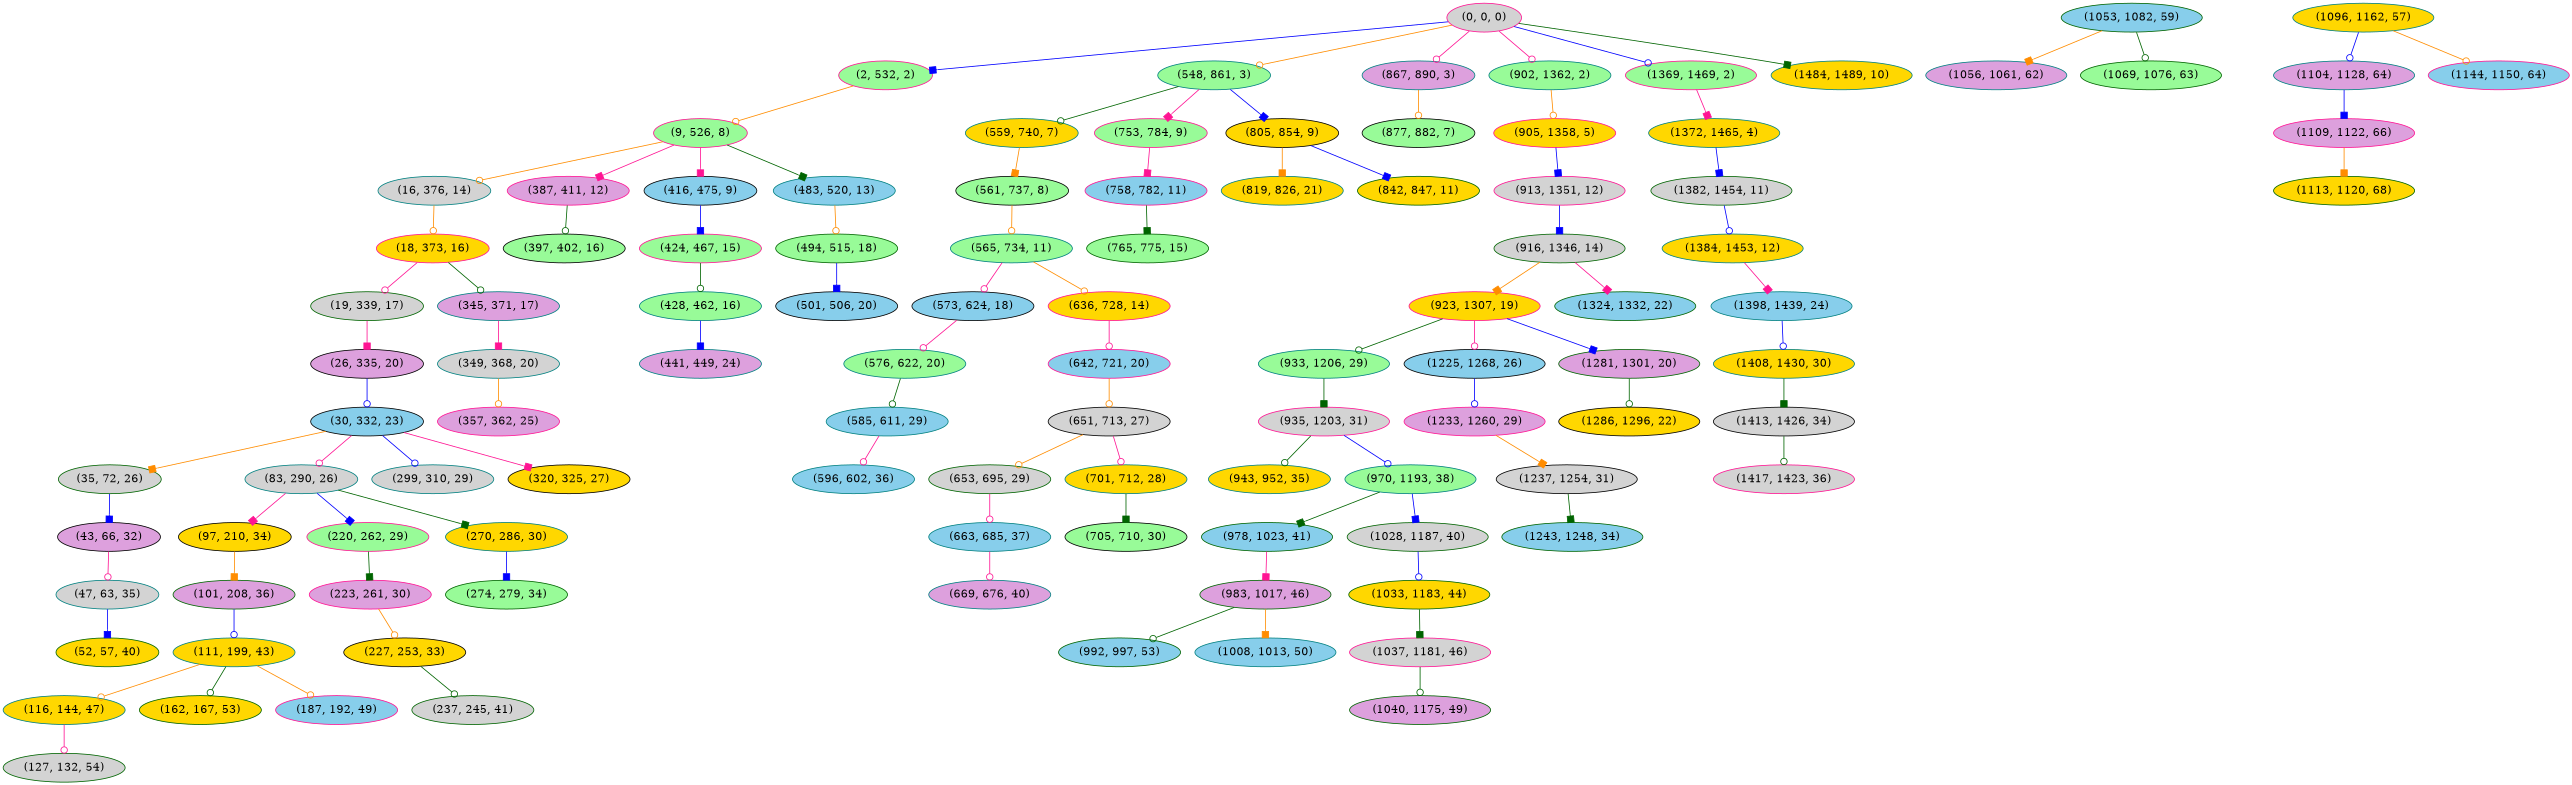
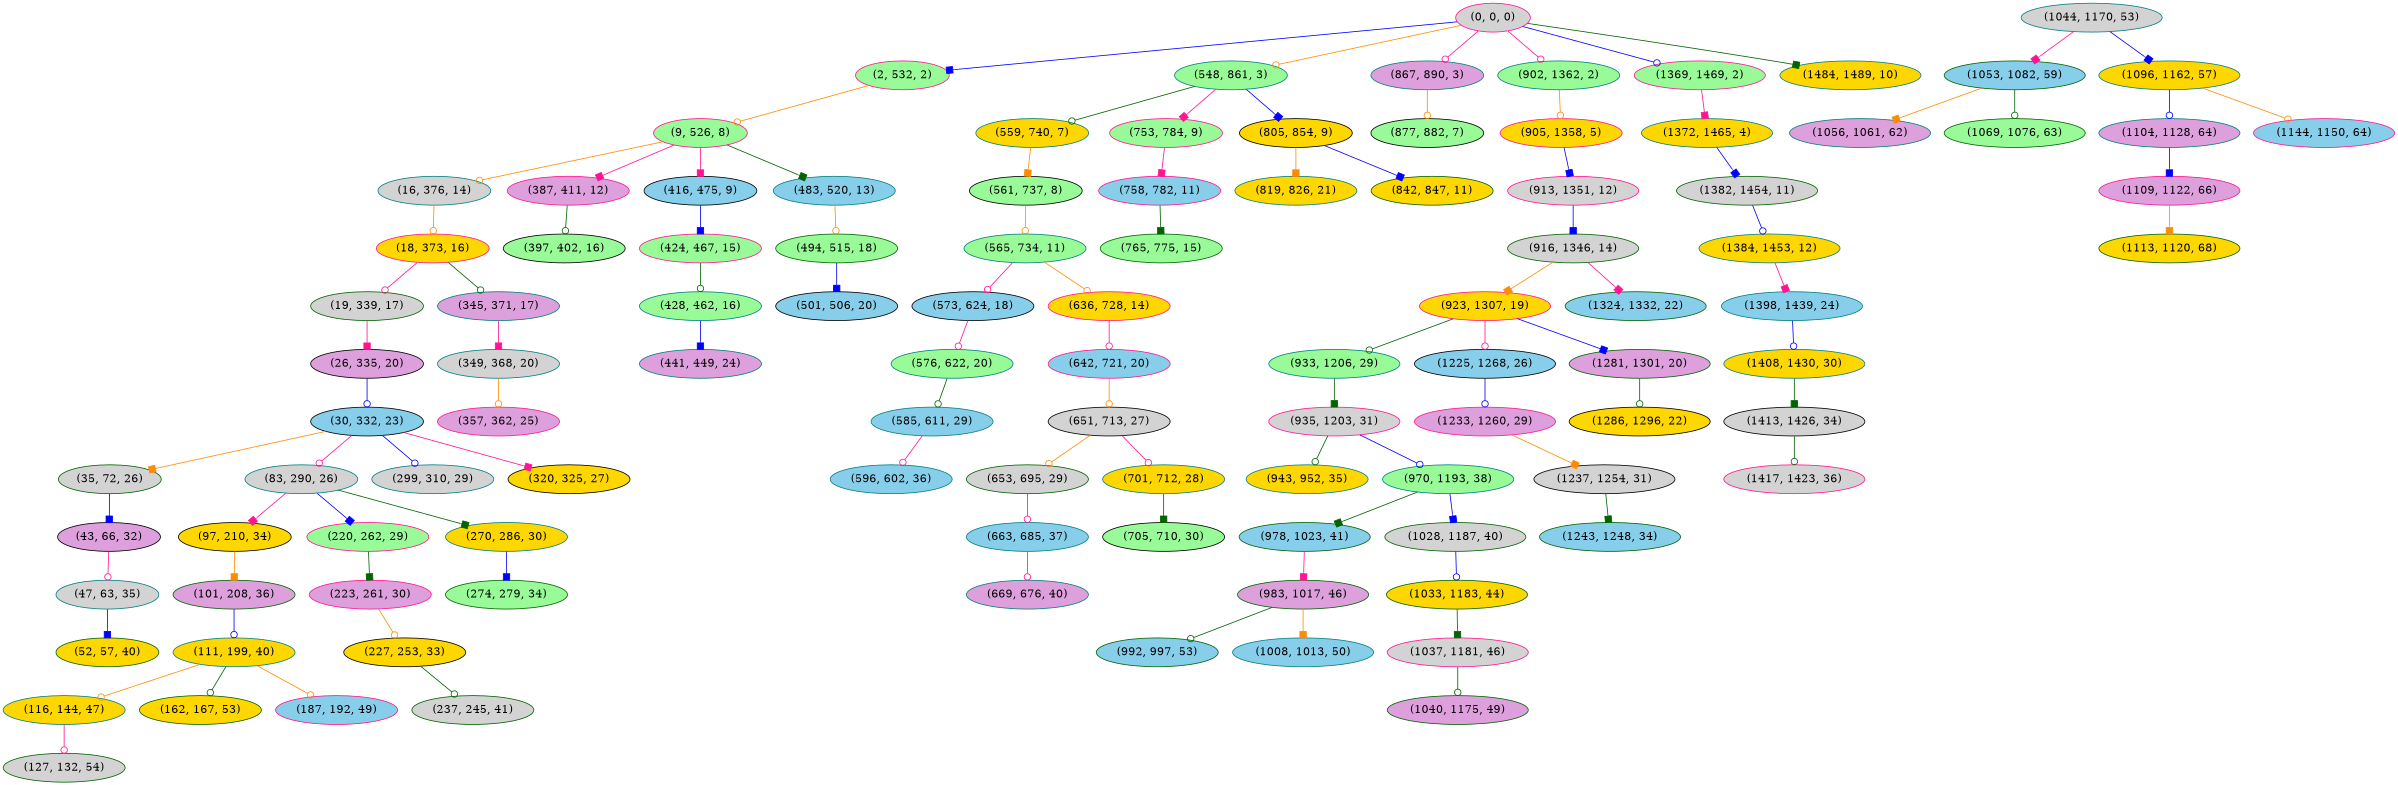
node "(1044, 1170, 53)": added
node "(111, 199, 43)": label "(111, 199, 43)" -> "(111, 199, 40)"
